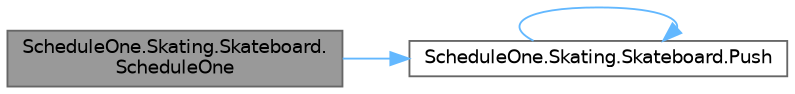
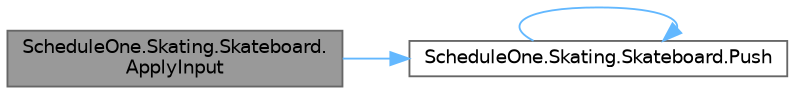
node "ScheduleOne.Skating.Skateboard. ScheduleOne": label "ScheduleOne.Skating.Skateboard. ScheduleOne" -> "ScheduleOne.Skating.Skateboard. ApplyInput"
